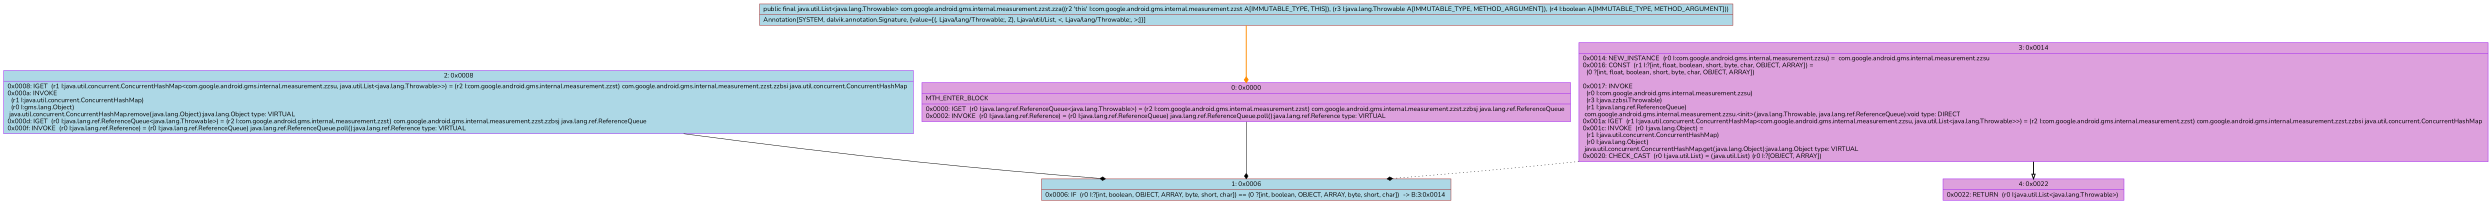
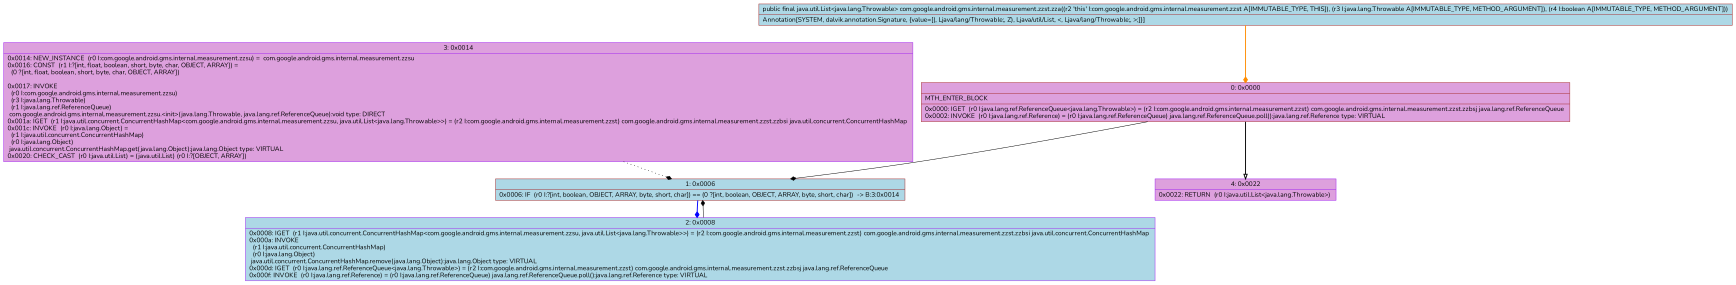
node "3: 0x0014": text "(r3 I:java.zzbsi.Throwable)" -> "(r3 I:java.lang.Throwable)"
node "0: 0x0000": color purple -> brown
node "2: 0x0008": text "(r0 I:gms.lang.Object)" -> "(r0 I:java.lang.Object)"
edge "3: 0x0014" -> "4: 0x0022": now "0: 0x0000" -> "4: 0x0022"
edge "1: 0x0006" -> "2: 0x0008": added
